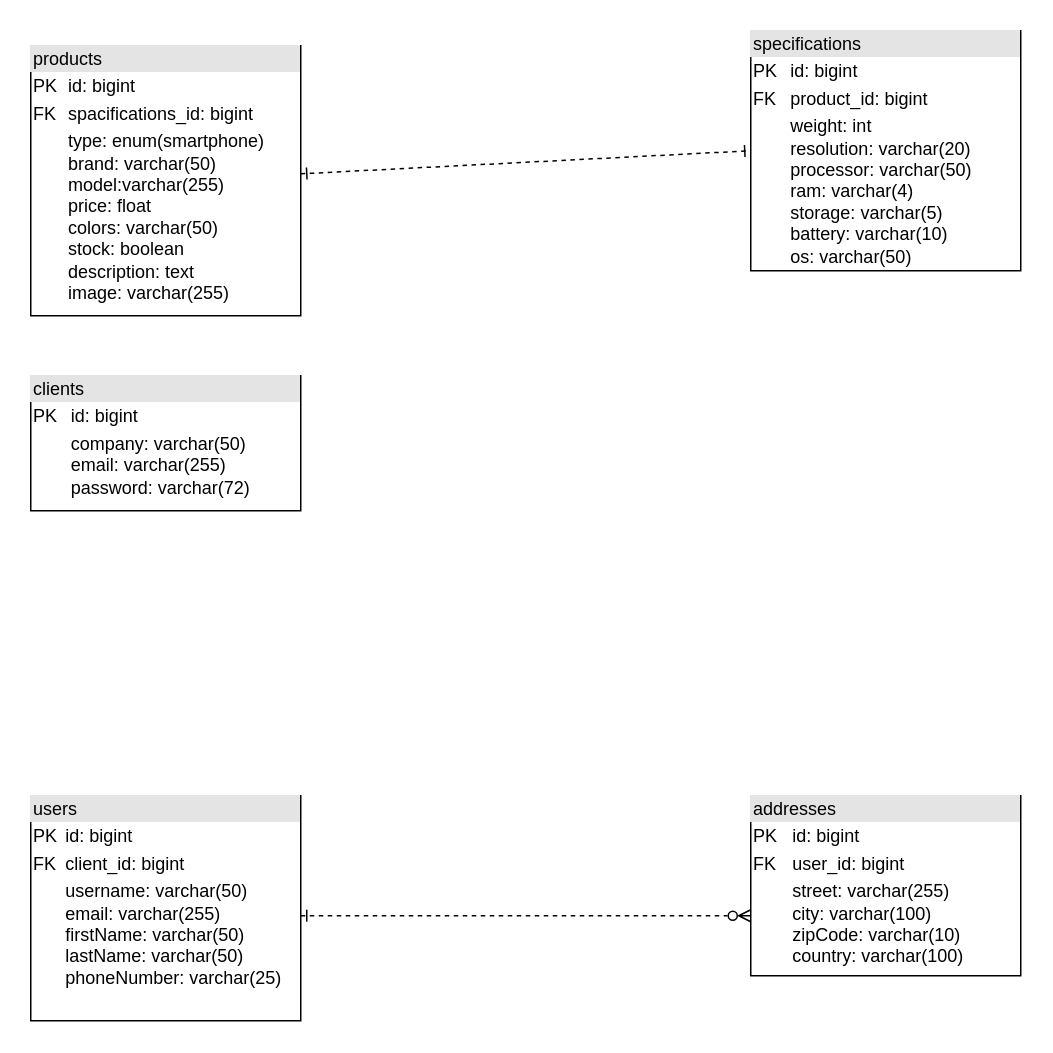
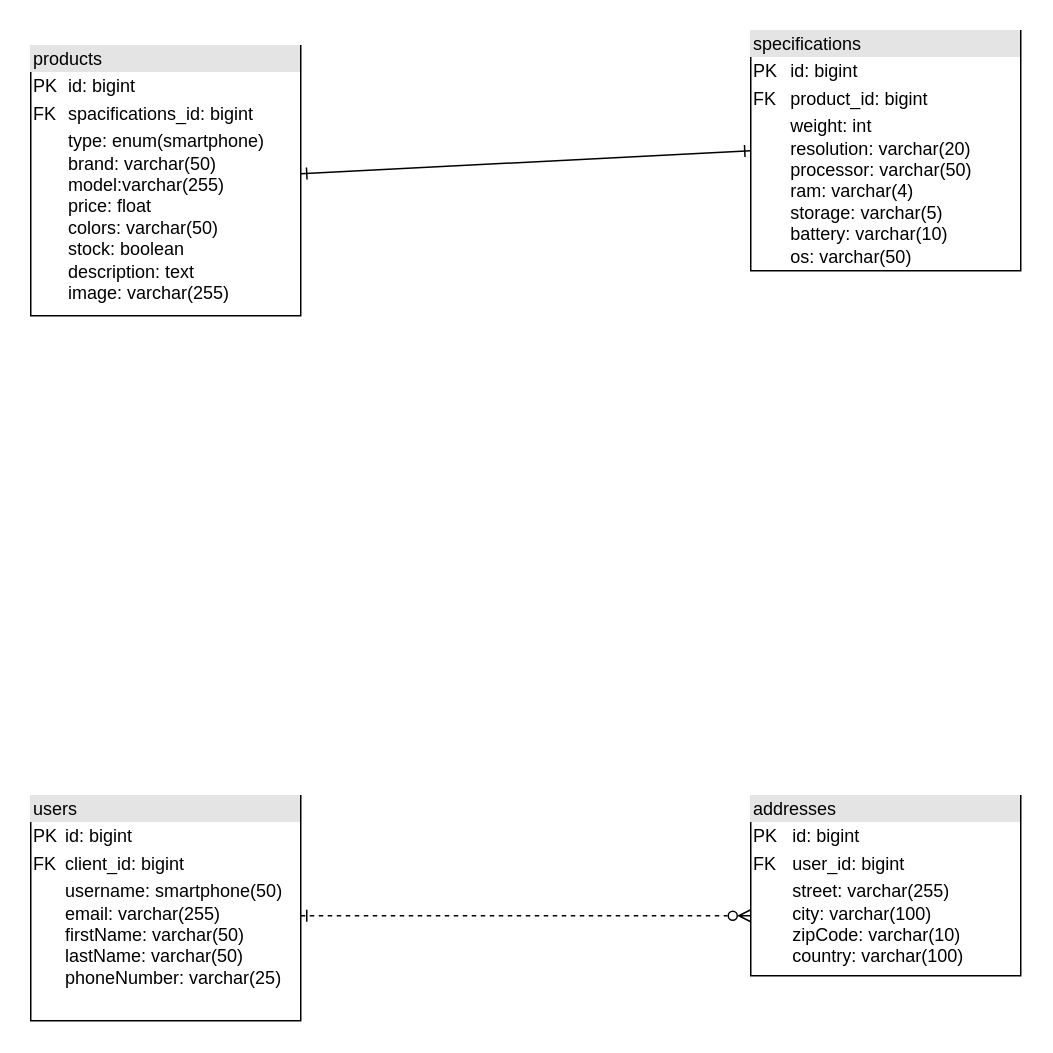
edge "specifications PK id: bigint FK product_id: bigint weight: int resolution: varchar(20) processor: varchar(50) ram: varchar(4) storage: varchar(5) battery: varchar(10) os: varchar(50)" -- "products PK id: bigint FK spacifications_id: bigint type: enum(smartphone) brand: varchar(50) model:varchar(255) price: float colors: varchar(50) stock: boolean description: text image: varchar(255)": style dashed -> solid
node "clients PK id: bigint company: varchar(50) email: varchar(255) password: varchar(72)": removed
node "users PK id: bigint FK client_id: bigint username: varchar(50) email: varchar(255) firstName: varchar(50) lastName: varchar(50) phoneNumber: varchar(25)": label "users PK id: bigint FK client_id: bigint username: varchar(50) email: varchar(255) firstName: varchar(50) lastName: varchar(50) phoneNumber: varchar(25)" -> "users PK id: bigint FK client_id: bigint username: smartphone(50) email: varchar(255) firstName: varchar(50) lastName: varchar(50) phoneNumber: varchar(25)"
